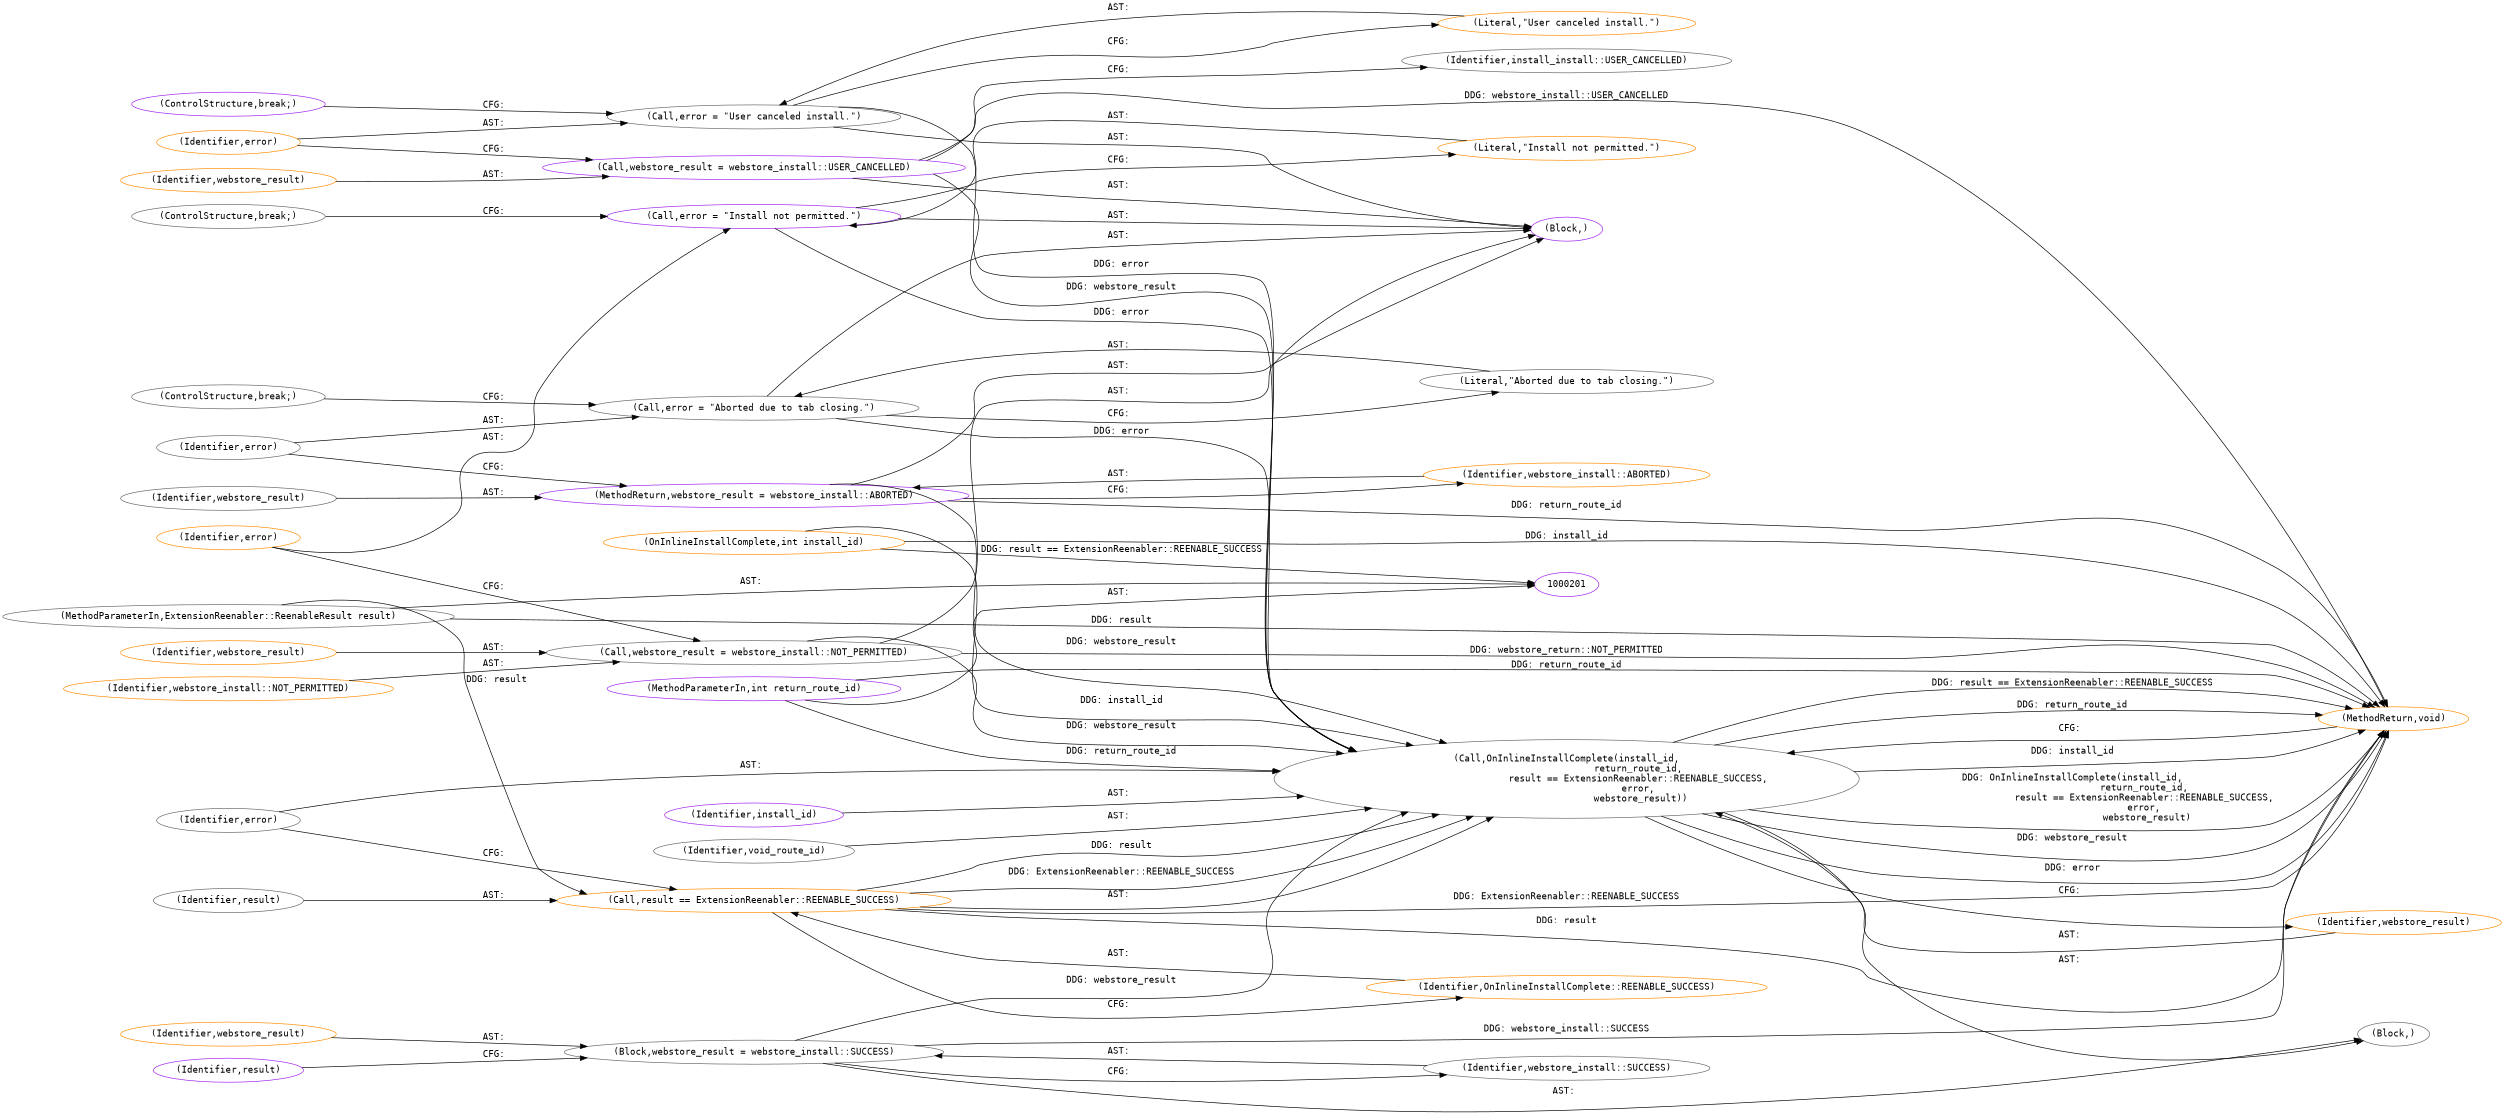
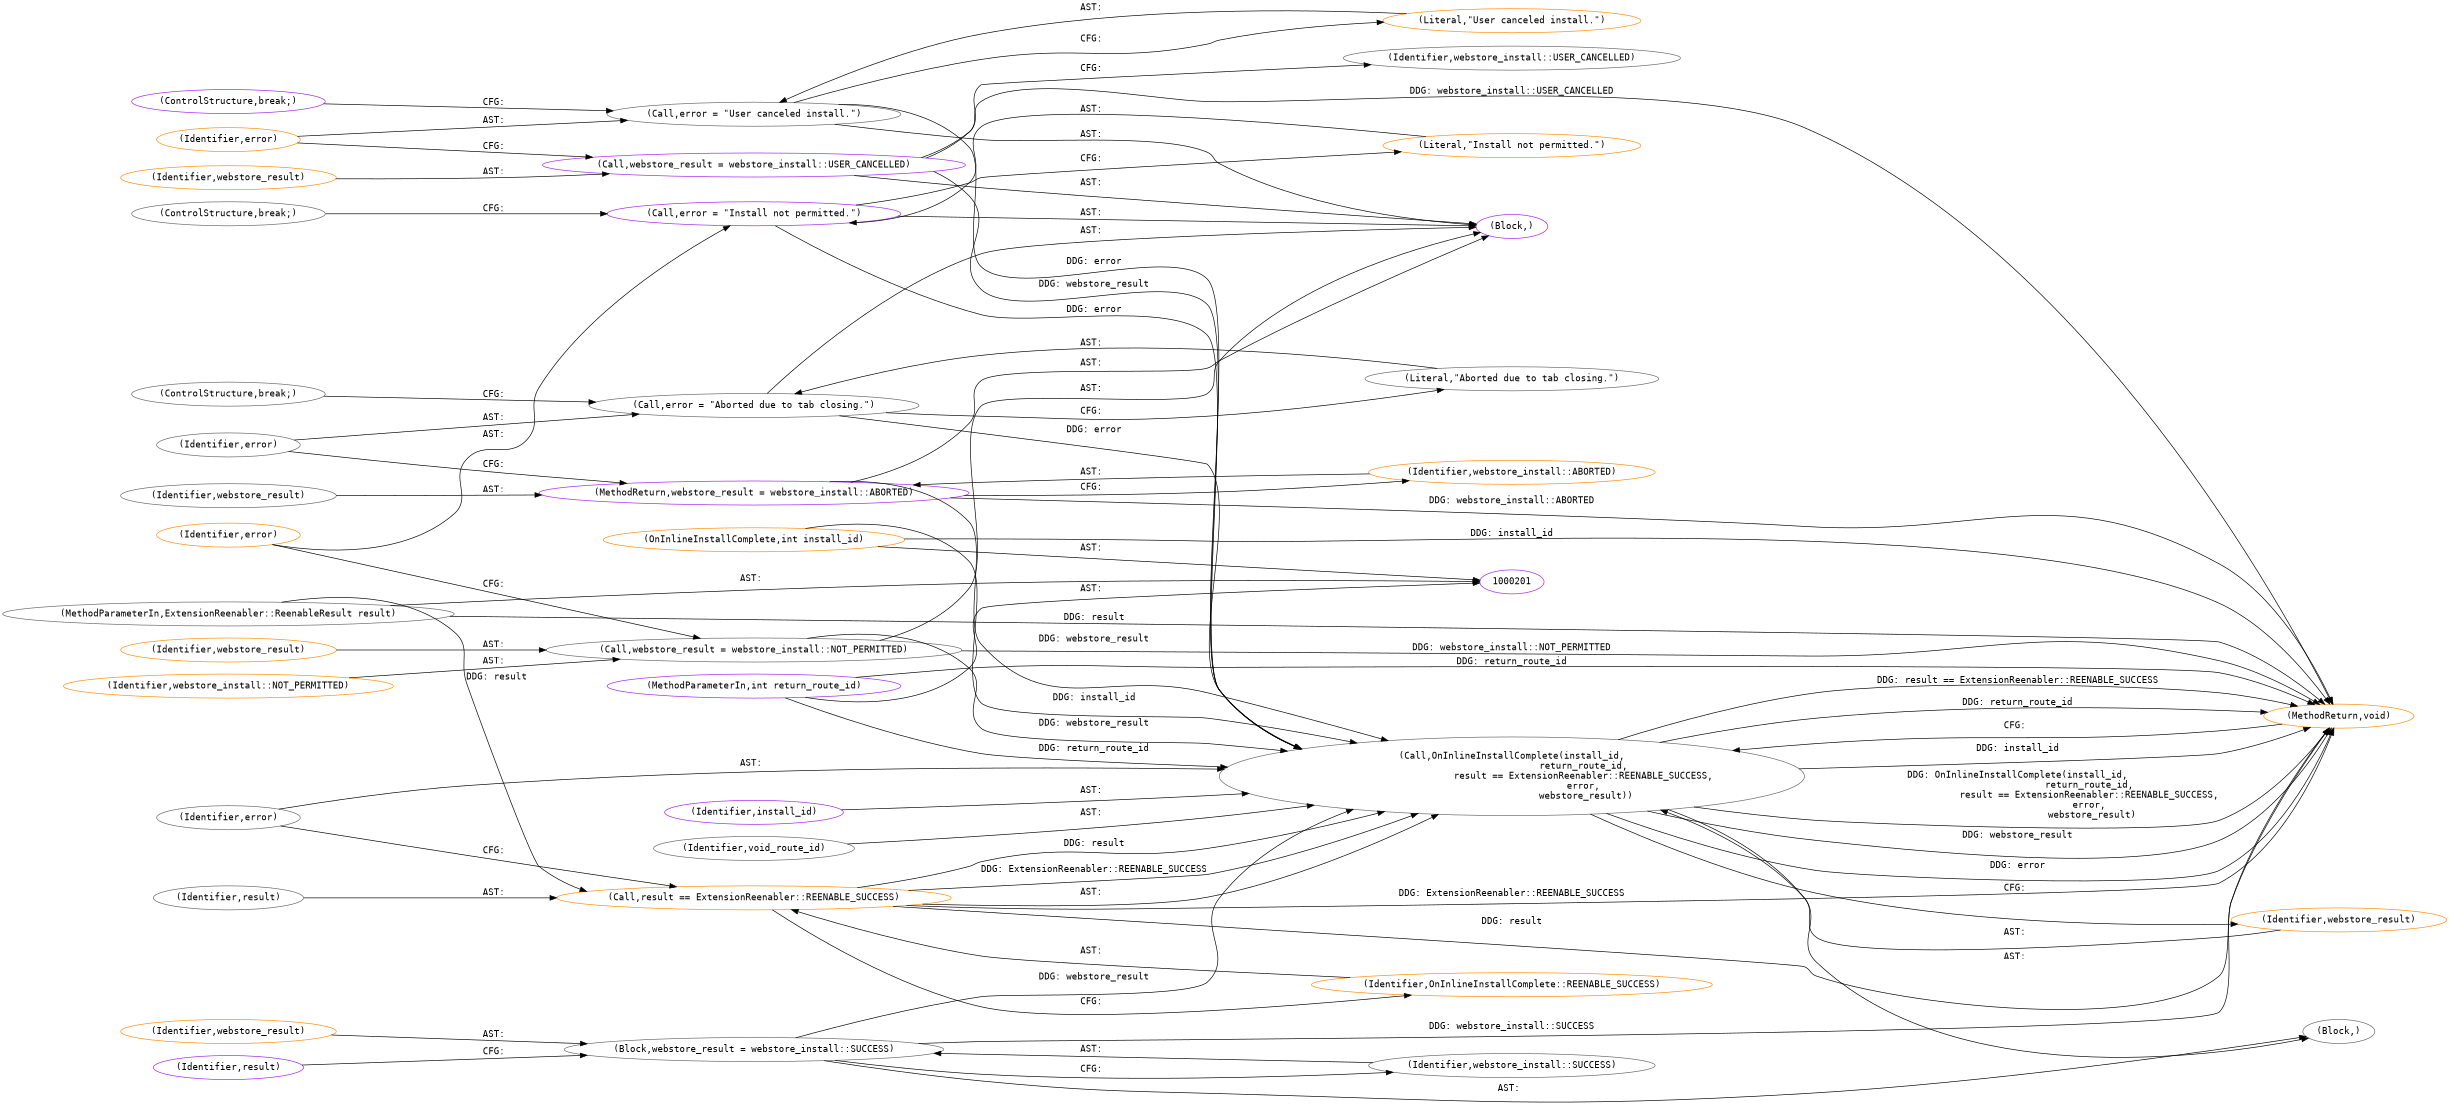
node "(Identifier,install_install::USER_CANCELLED)": label "(Identifier,install_install::USER_CANCELLED)" -> "(Identifier,webstore_install::USER_CANCELLED)"
edge "(MethodReturn,webstore_result = webstore_install::ABORTED)" -> "(MethodReturn,void)": label "DDG: return_route_id" -> "DDG: webstore_install::ABORTED"
edge "(OnInlineInstallComplete,int install_id)" -> "1000201": label "DDG: result == ExtensionReenabler::REENABLE_SUCCESS" -> "AST: "
edge "(Call,webstore_result = webstore_install::NOT_PERMITTED)" -> "(MethodReturn,void)": label "DDG: webstore_return::NOT_PERMITTED" -> "DDG: webstore_install::NOT_PERMITTED"
